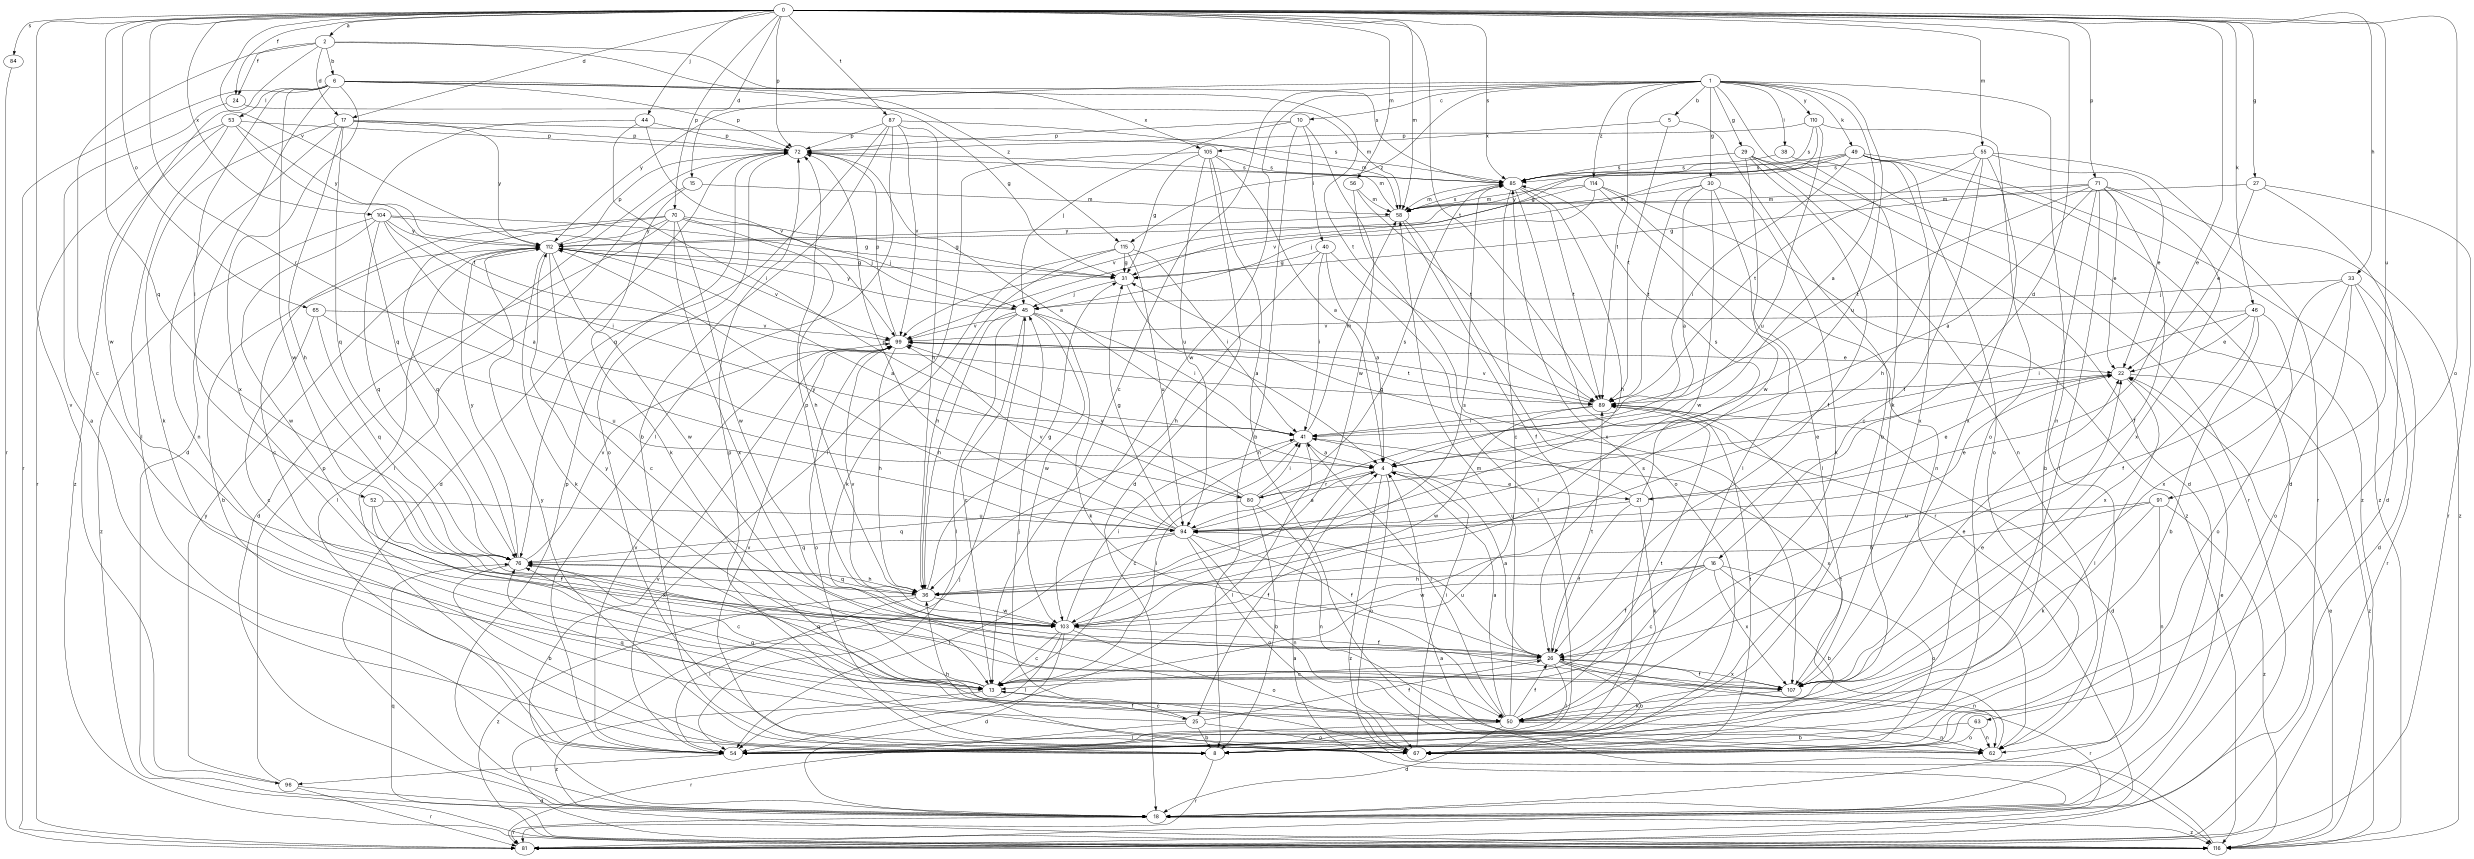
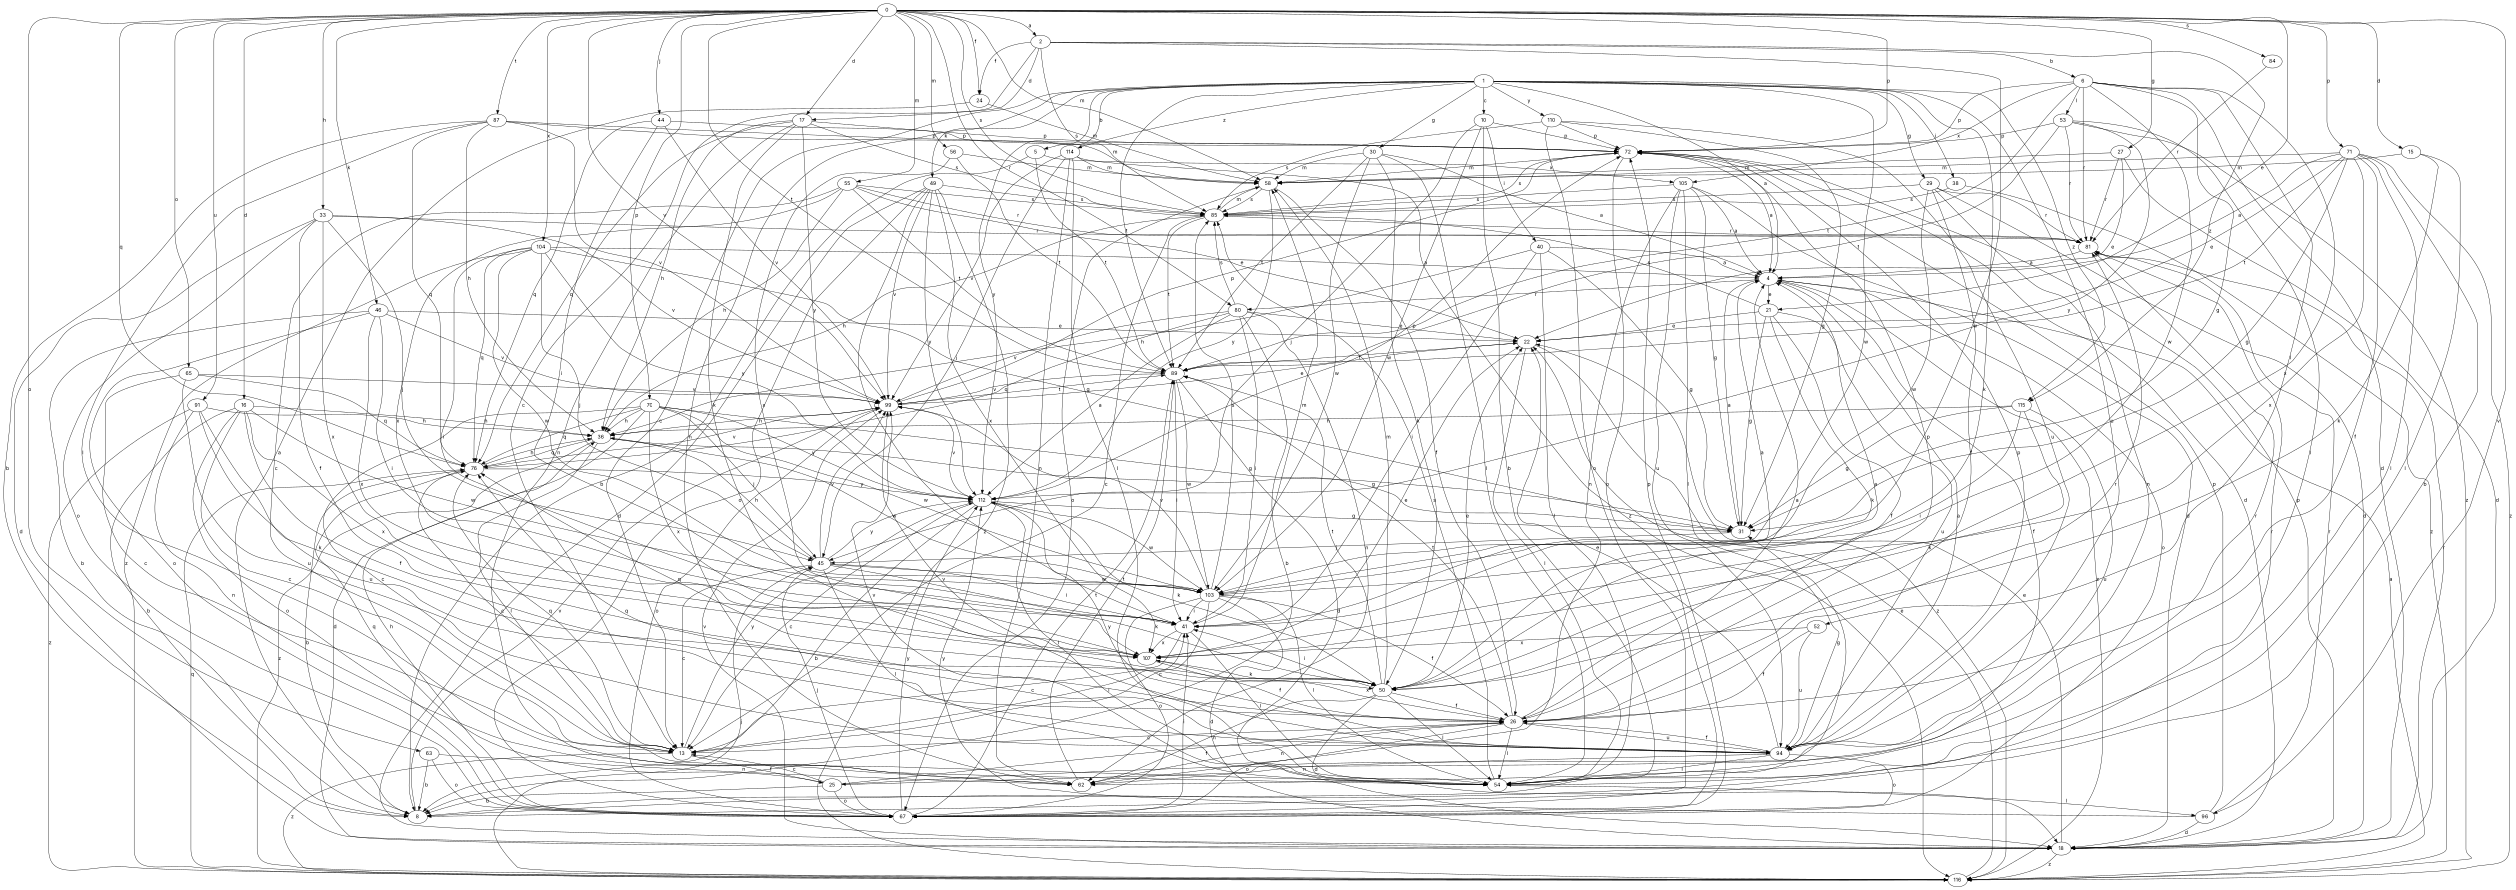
edge "0" -> "112": now "0" -> "99"
edge "58" -> "72": reversed
edge "33" -> "99": added, label "v"
